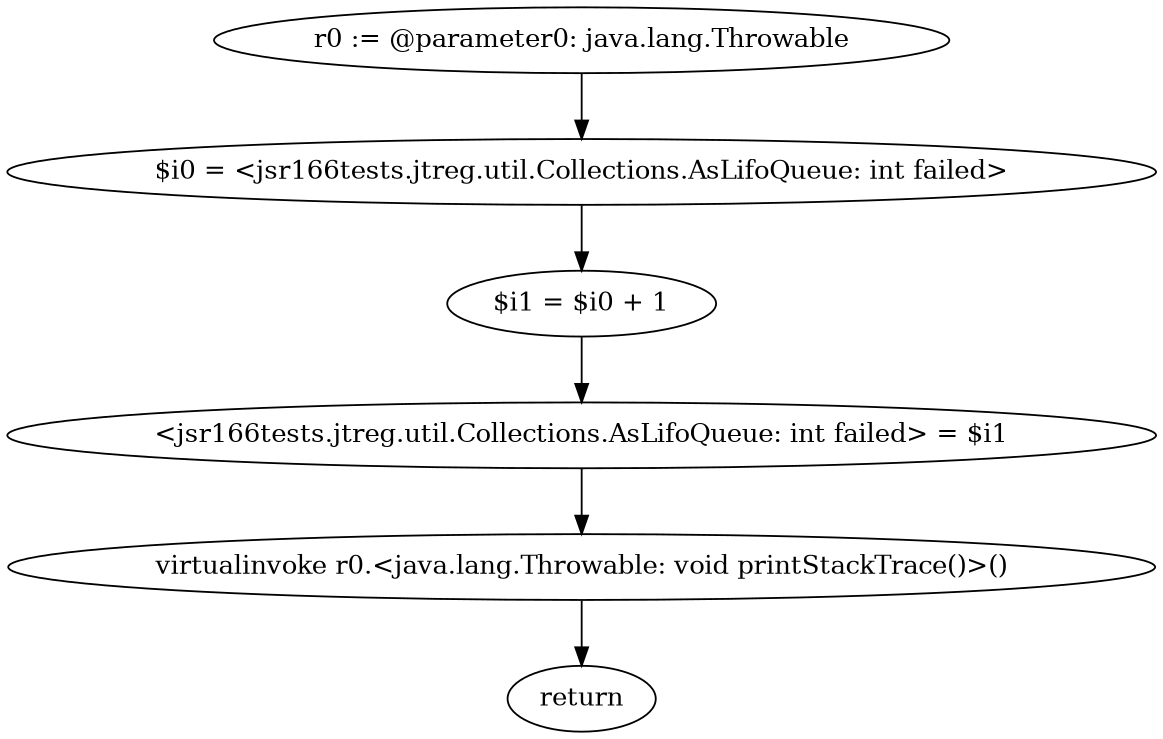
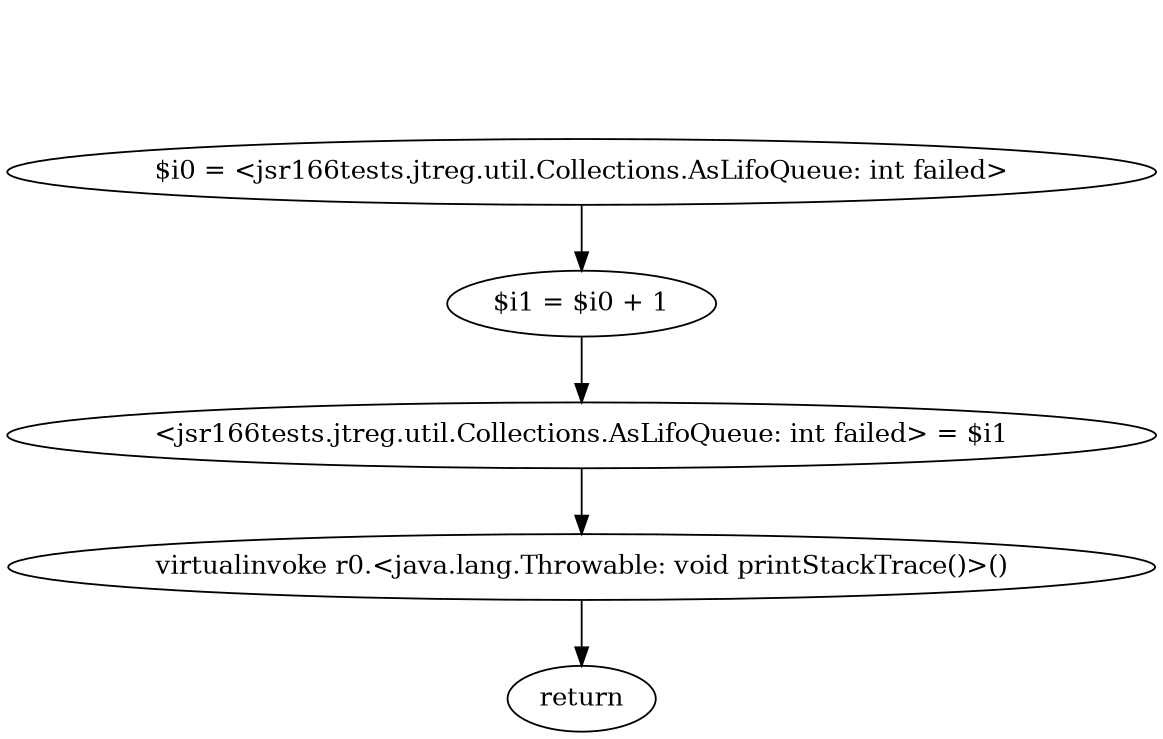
node "r0 := @parameter0: java.lang.Throwable": removed
